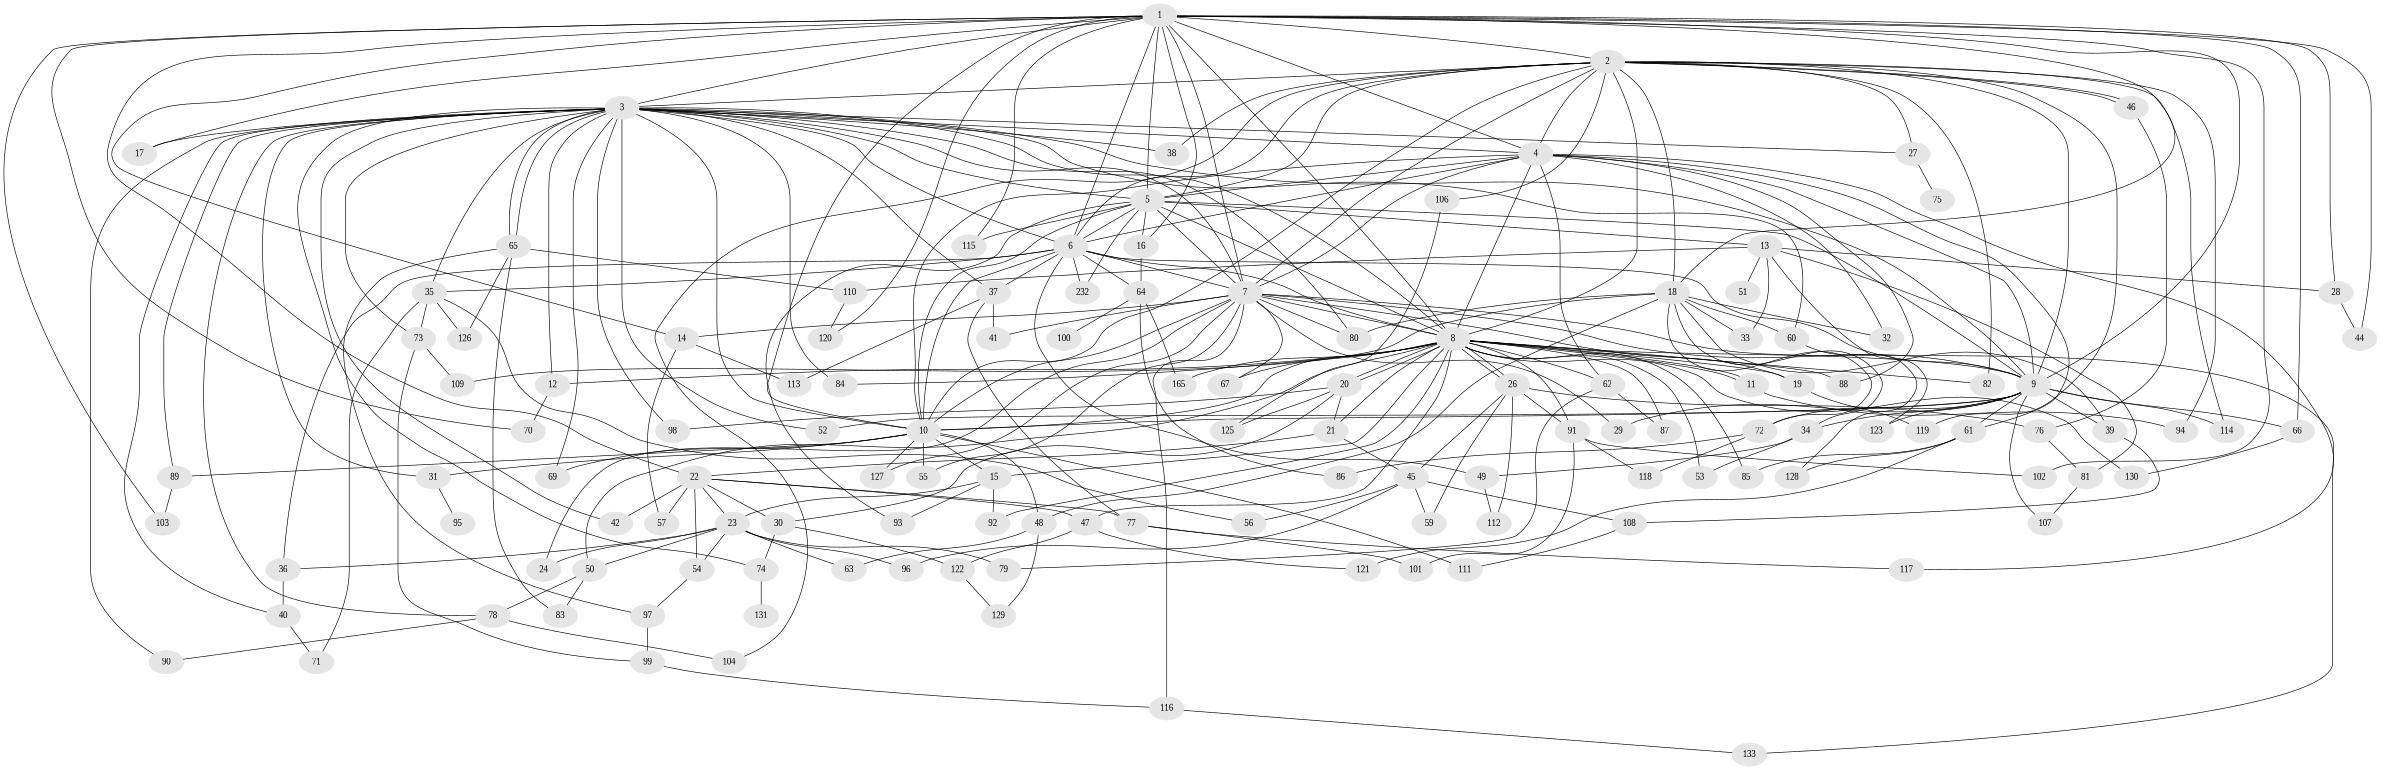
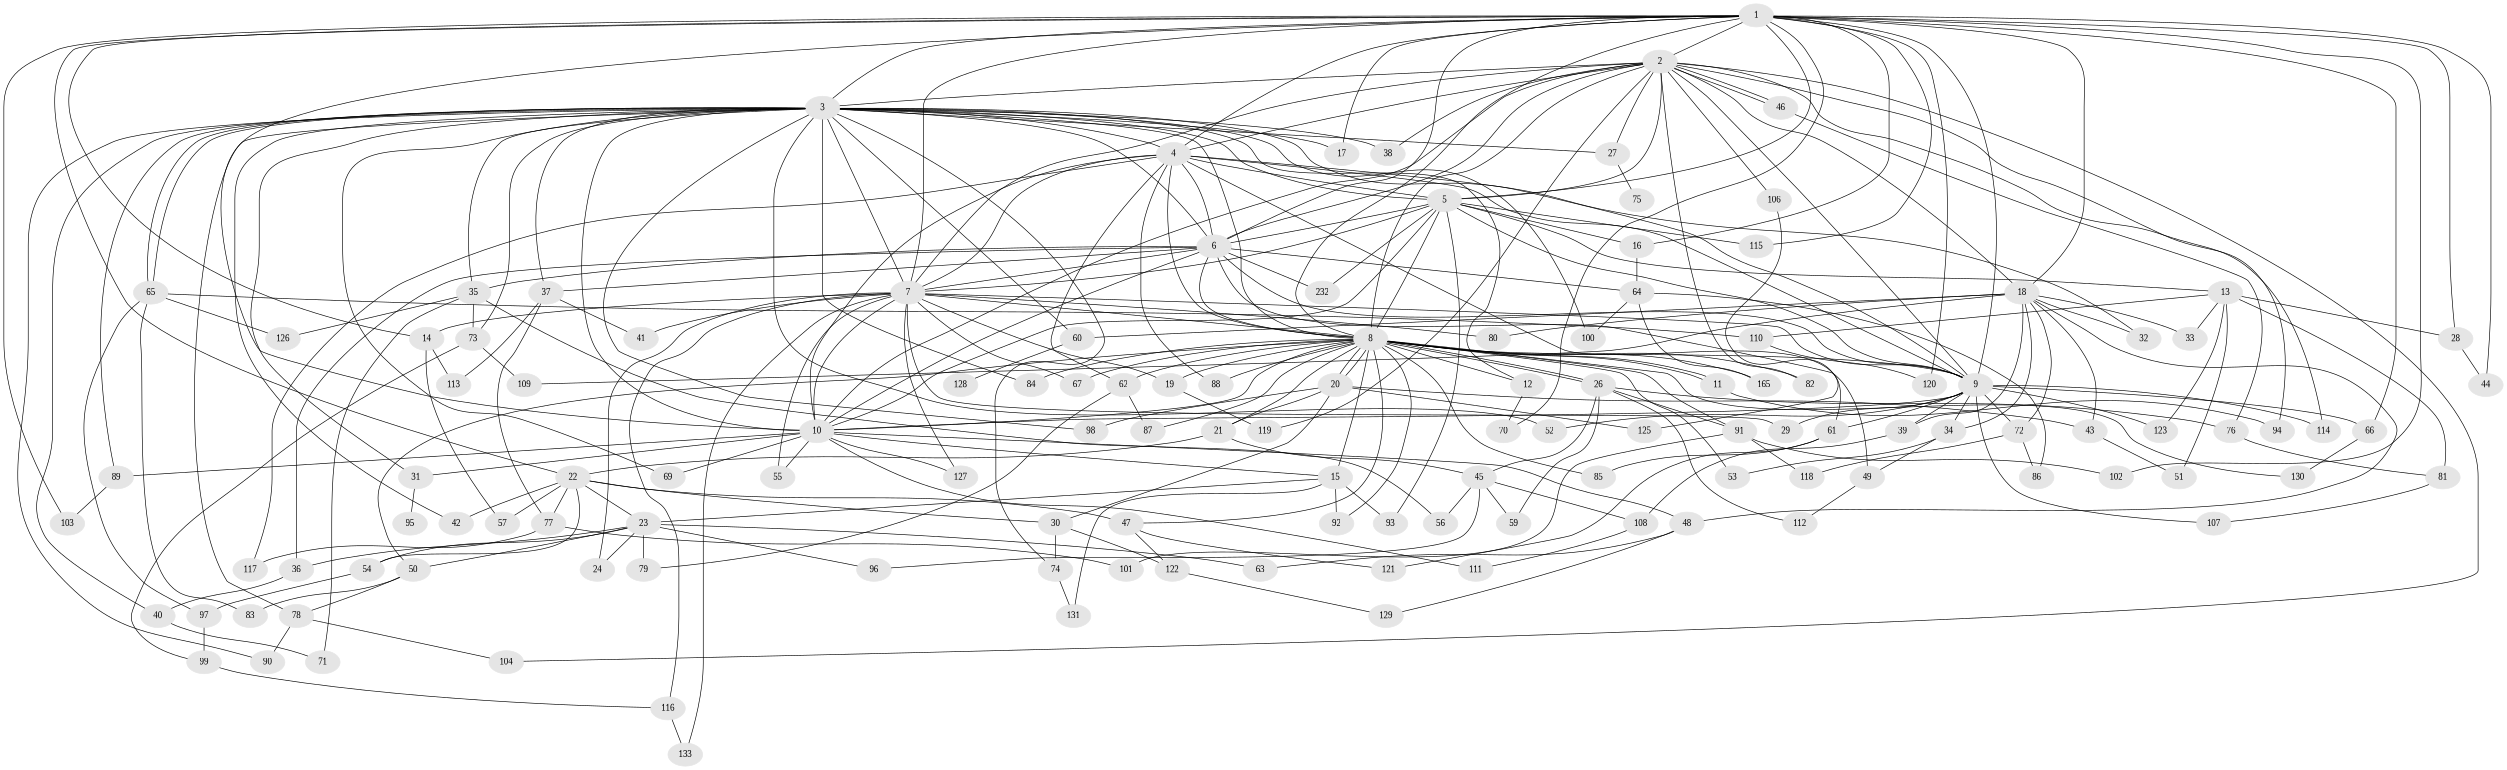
edge "3" -- "80": now "3" -- "100"
node "43": added
edge "61" -- "128": removed
edge "15" -- "131": added
